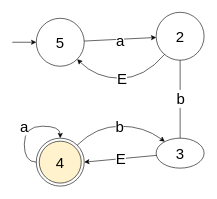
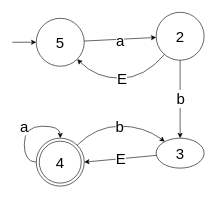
edge "2" -- "3": arrowhead none -> classic
node "4": fillcolor #fff2cc -> #ffffff
